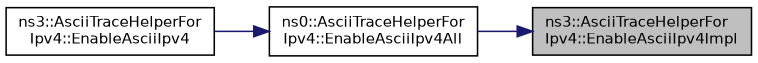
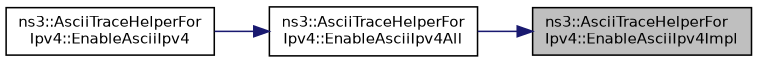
node "ns0::AsciiTraceHelperFor Ipv4::EnableAsciiIpv4All": label "ns0::AsciiTraceHelperFor Ipv4::EnableAsciiIpv4All" -> "ns3::AsciiTraceHelperFor Ipv4::EnableAsciiIpv4All"
